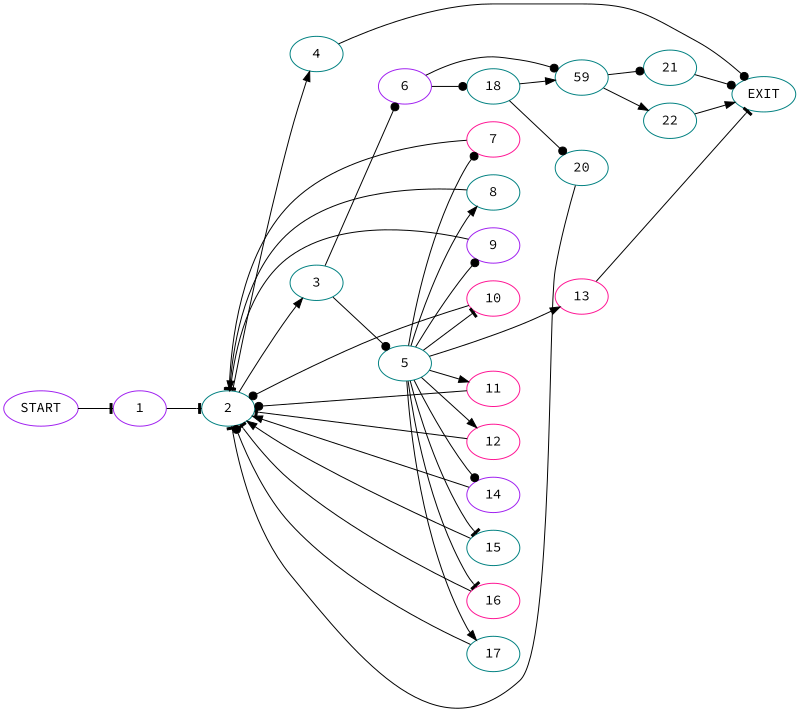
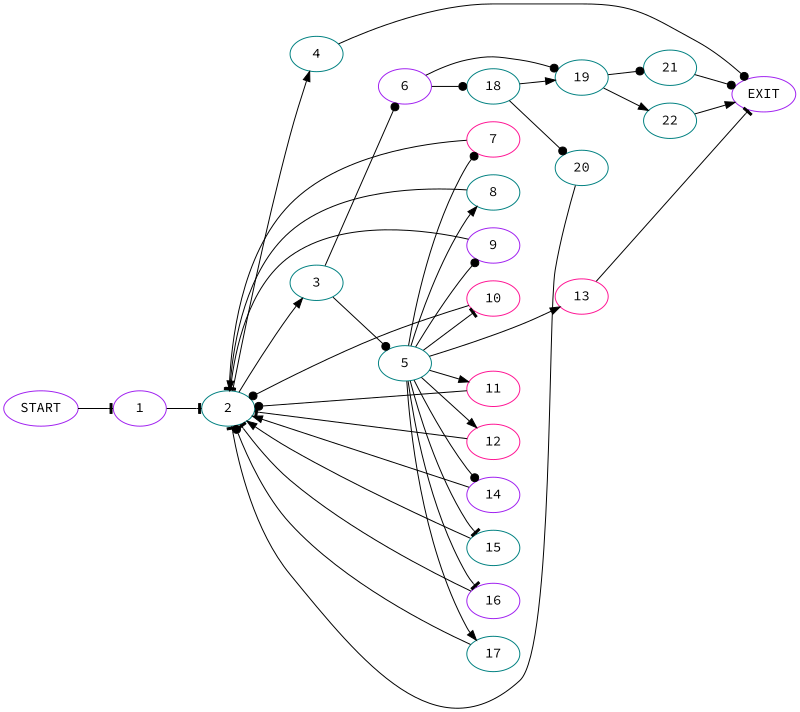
node "59": label "59" -> "19"
node "EXIT": color teal -> purple
node "16": color deeppink -> purple
